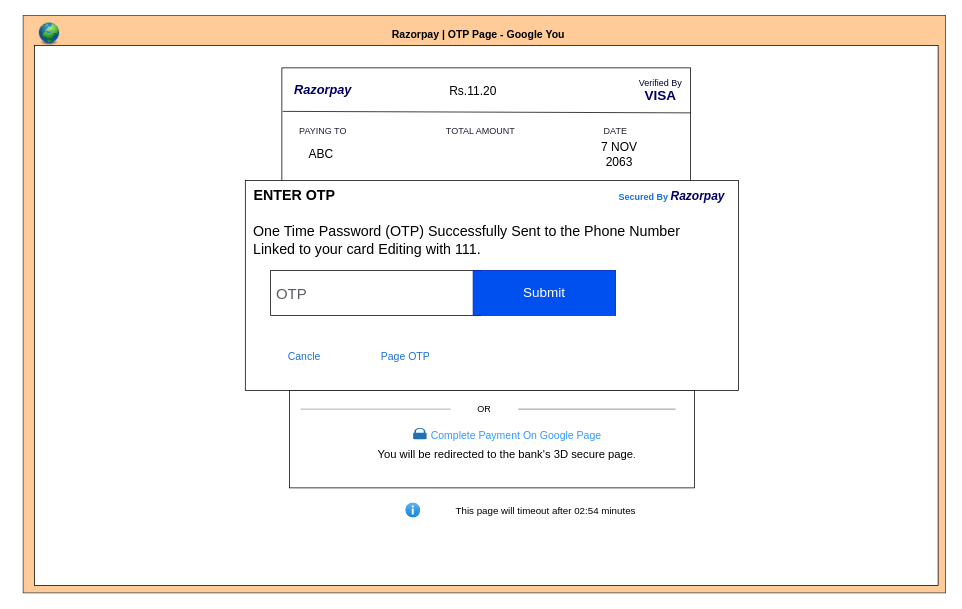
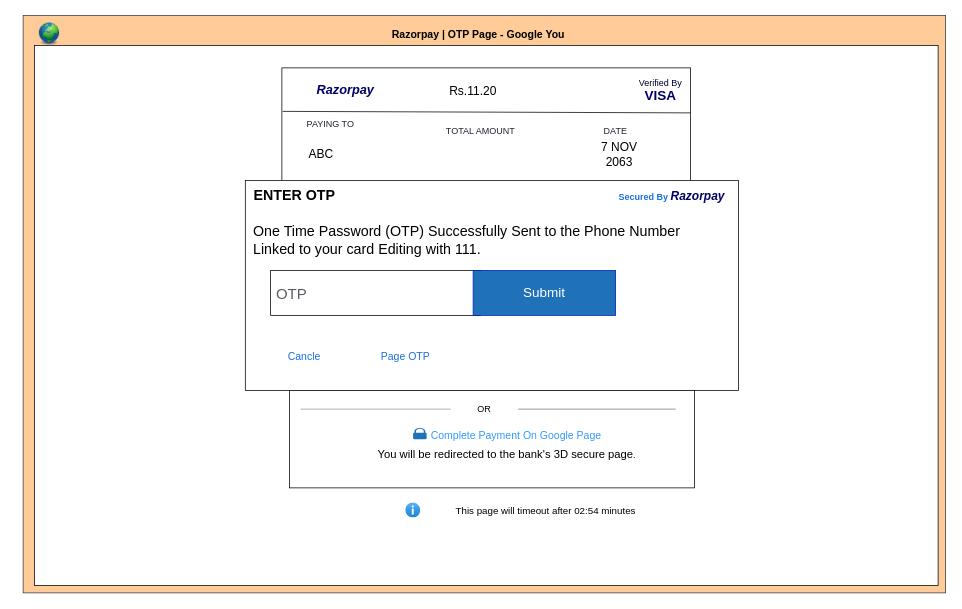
node "Razorpay": moved (323, 90) -> (345, 90)
node "PAYING TO": moved (323, 132) -> (330, 124)
node "Submit": fillcolor #0050ef -> #2072b8
